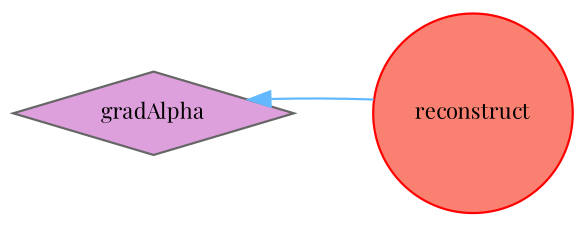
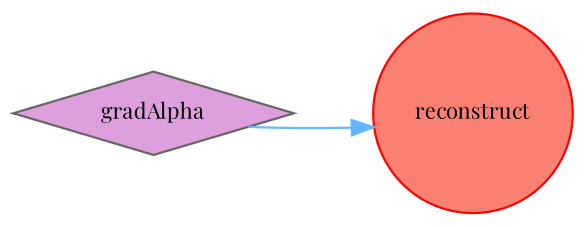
edge "reconstruct" -> "gradAlpha": reversed
